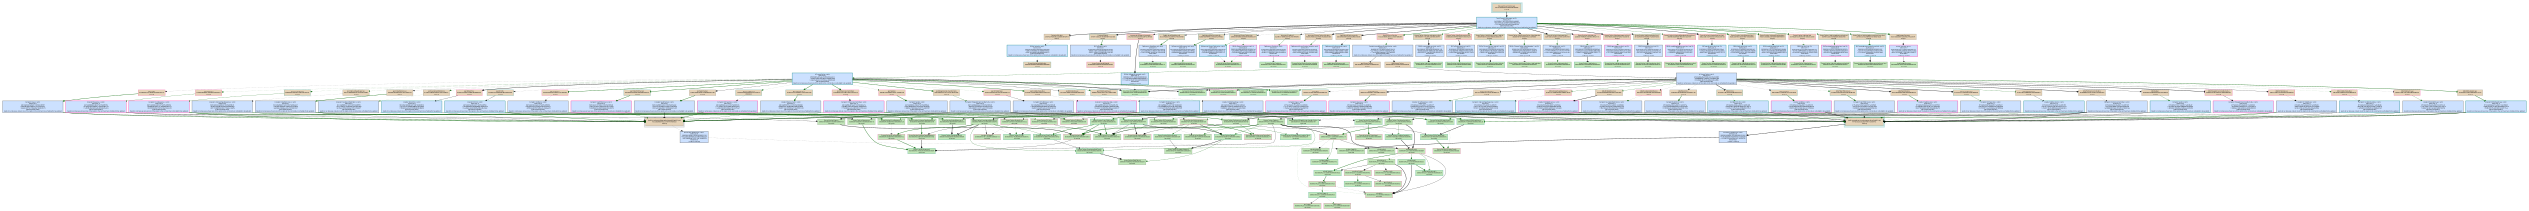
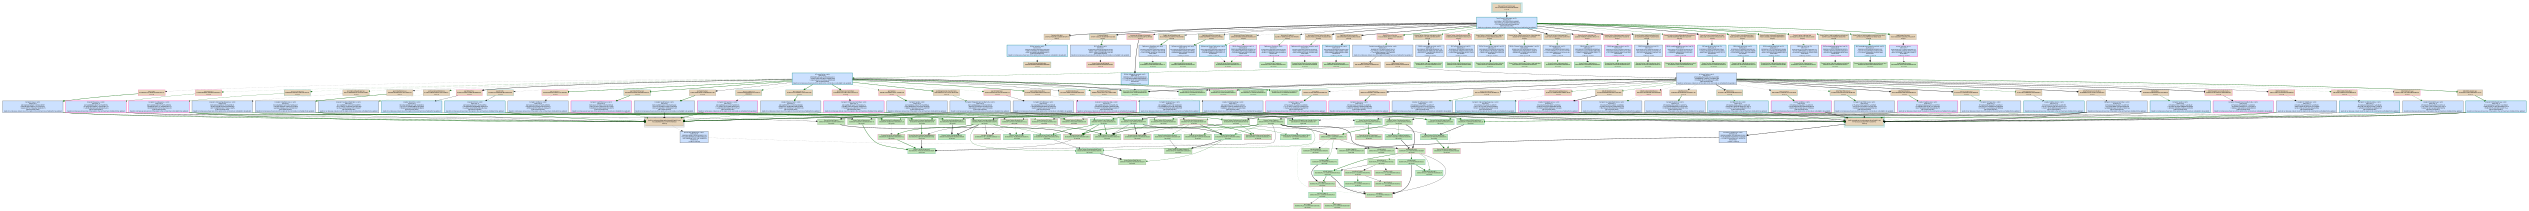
edge "include/stddef.h 0000000042c4ae8d0000000000003193 UpToDate" -> "sys/_types.h 0000000042a51e3c0000000000001f2d UpToDate": added
edge "include/time.h 0000000042a51e3c00000000000016dc UpToDate" -> "sys/cdefs.h 0000000042a51e3c0000000000003314 UpToDate": now "include/_types.h 0000000042a51e38000000000000063a UpToDate" -> "sys/cdefs.h 0000000042a51e3c0000000000003314 UpToDate"
